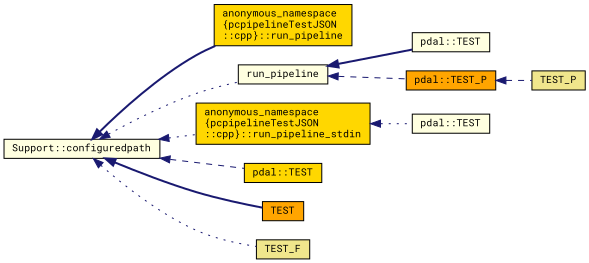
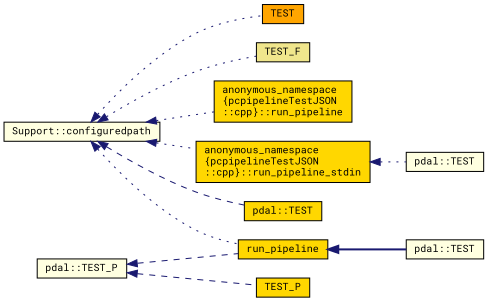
node "run_pipeline": fillcolor lightyellow -> gold
edge "pdal::TEST_P" -> "run_pipeline": reversed
node "pdal::TEST_P": fillcolor orange -> lightyellow
node "TEST_P": fillcolor khaki -> gold
edge "anonymous_namespace {pcpipelineTestJSON ::cpp}::run_pipeline" -> "Support::configuredpath": style bold -> dotted
edge "TEST" -> "Support::configuredpath": style bold -> dotted
